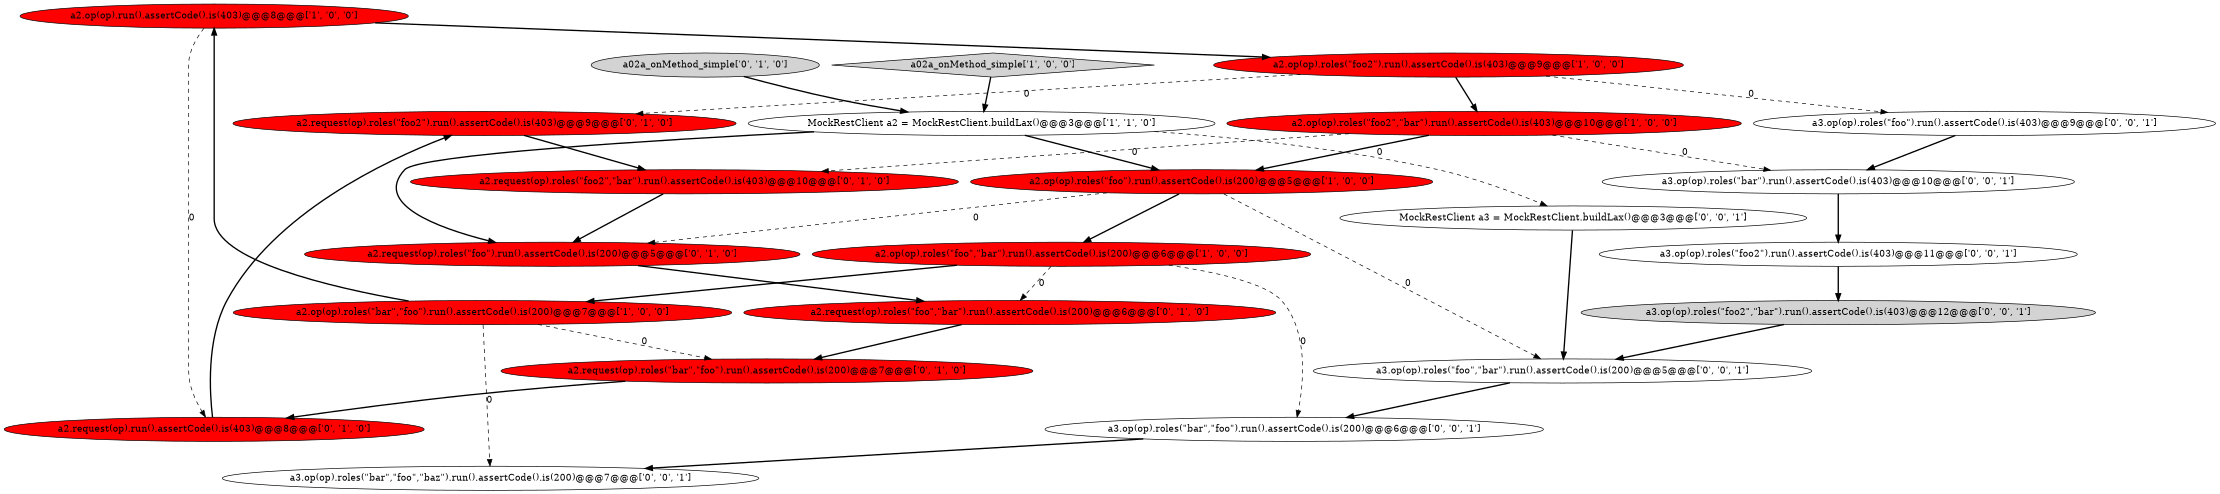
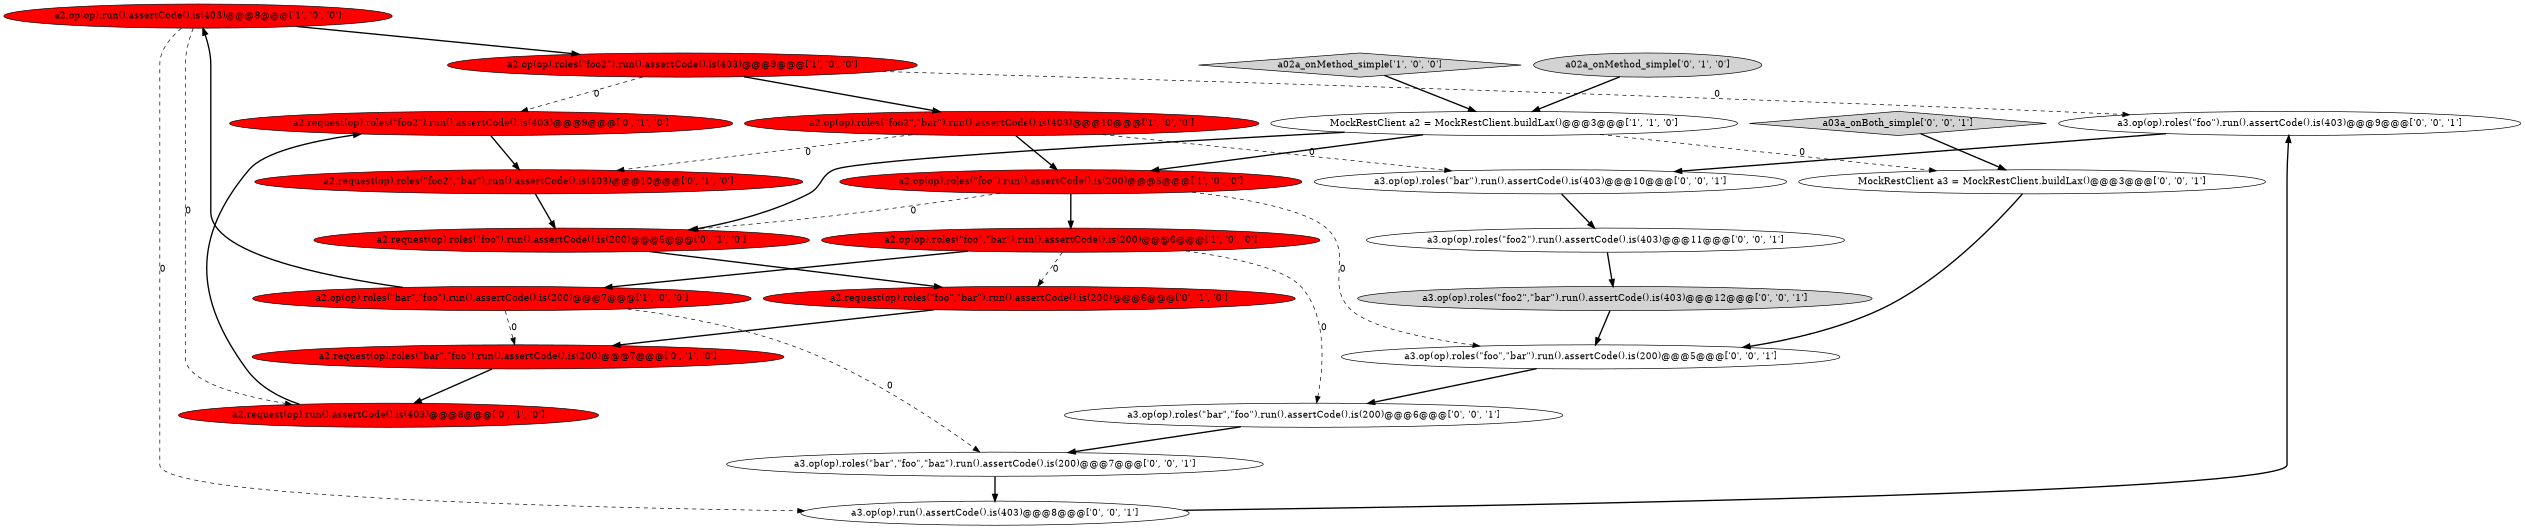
node "a03a_onBoth_simple['0', '0', '1']": added
node "a3.op(op).run().assertCode().is(403)@@@8@@@['0', '0', '1']": added
